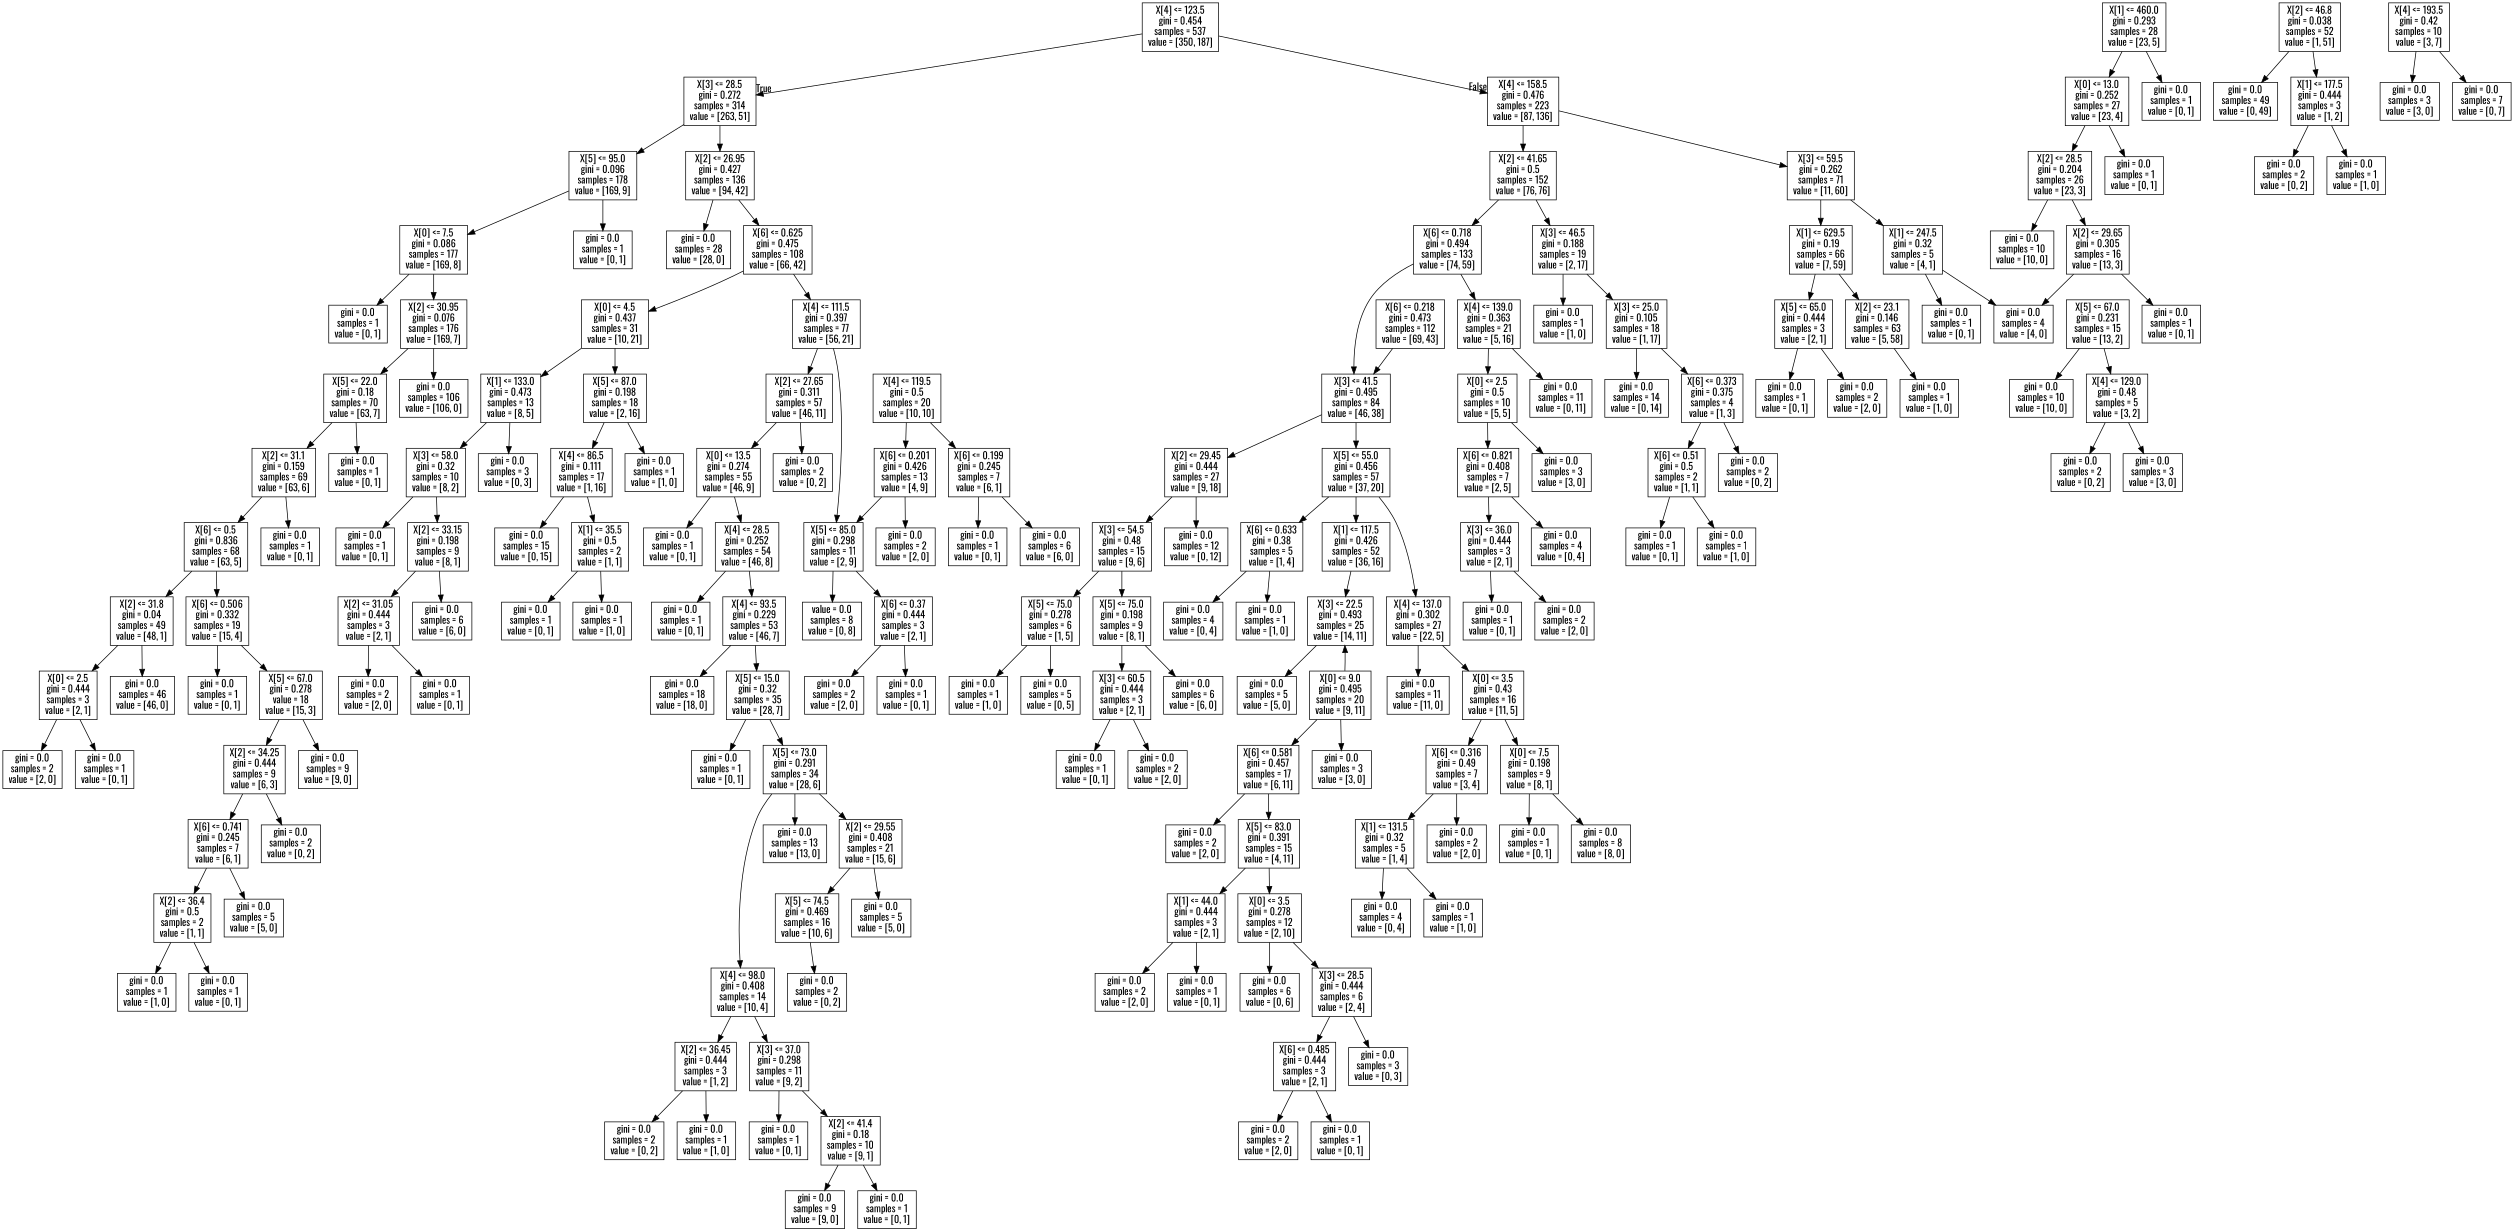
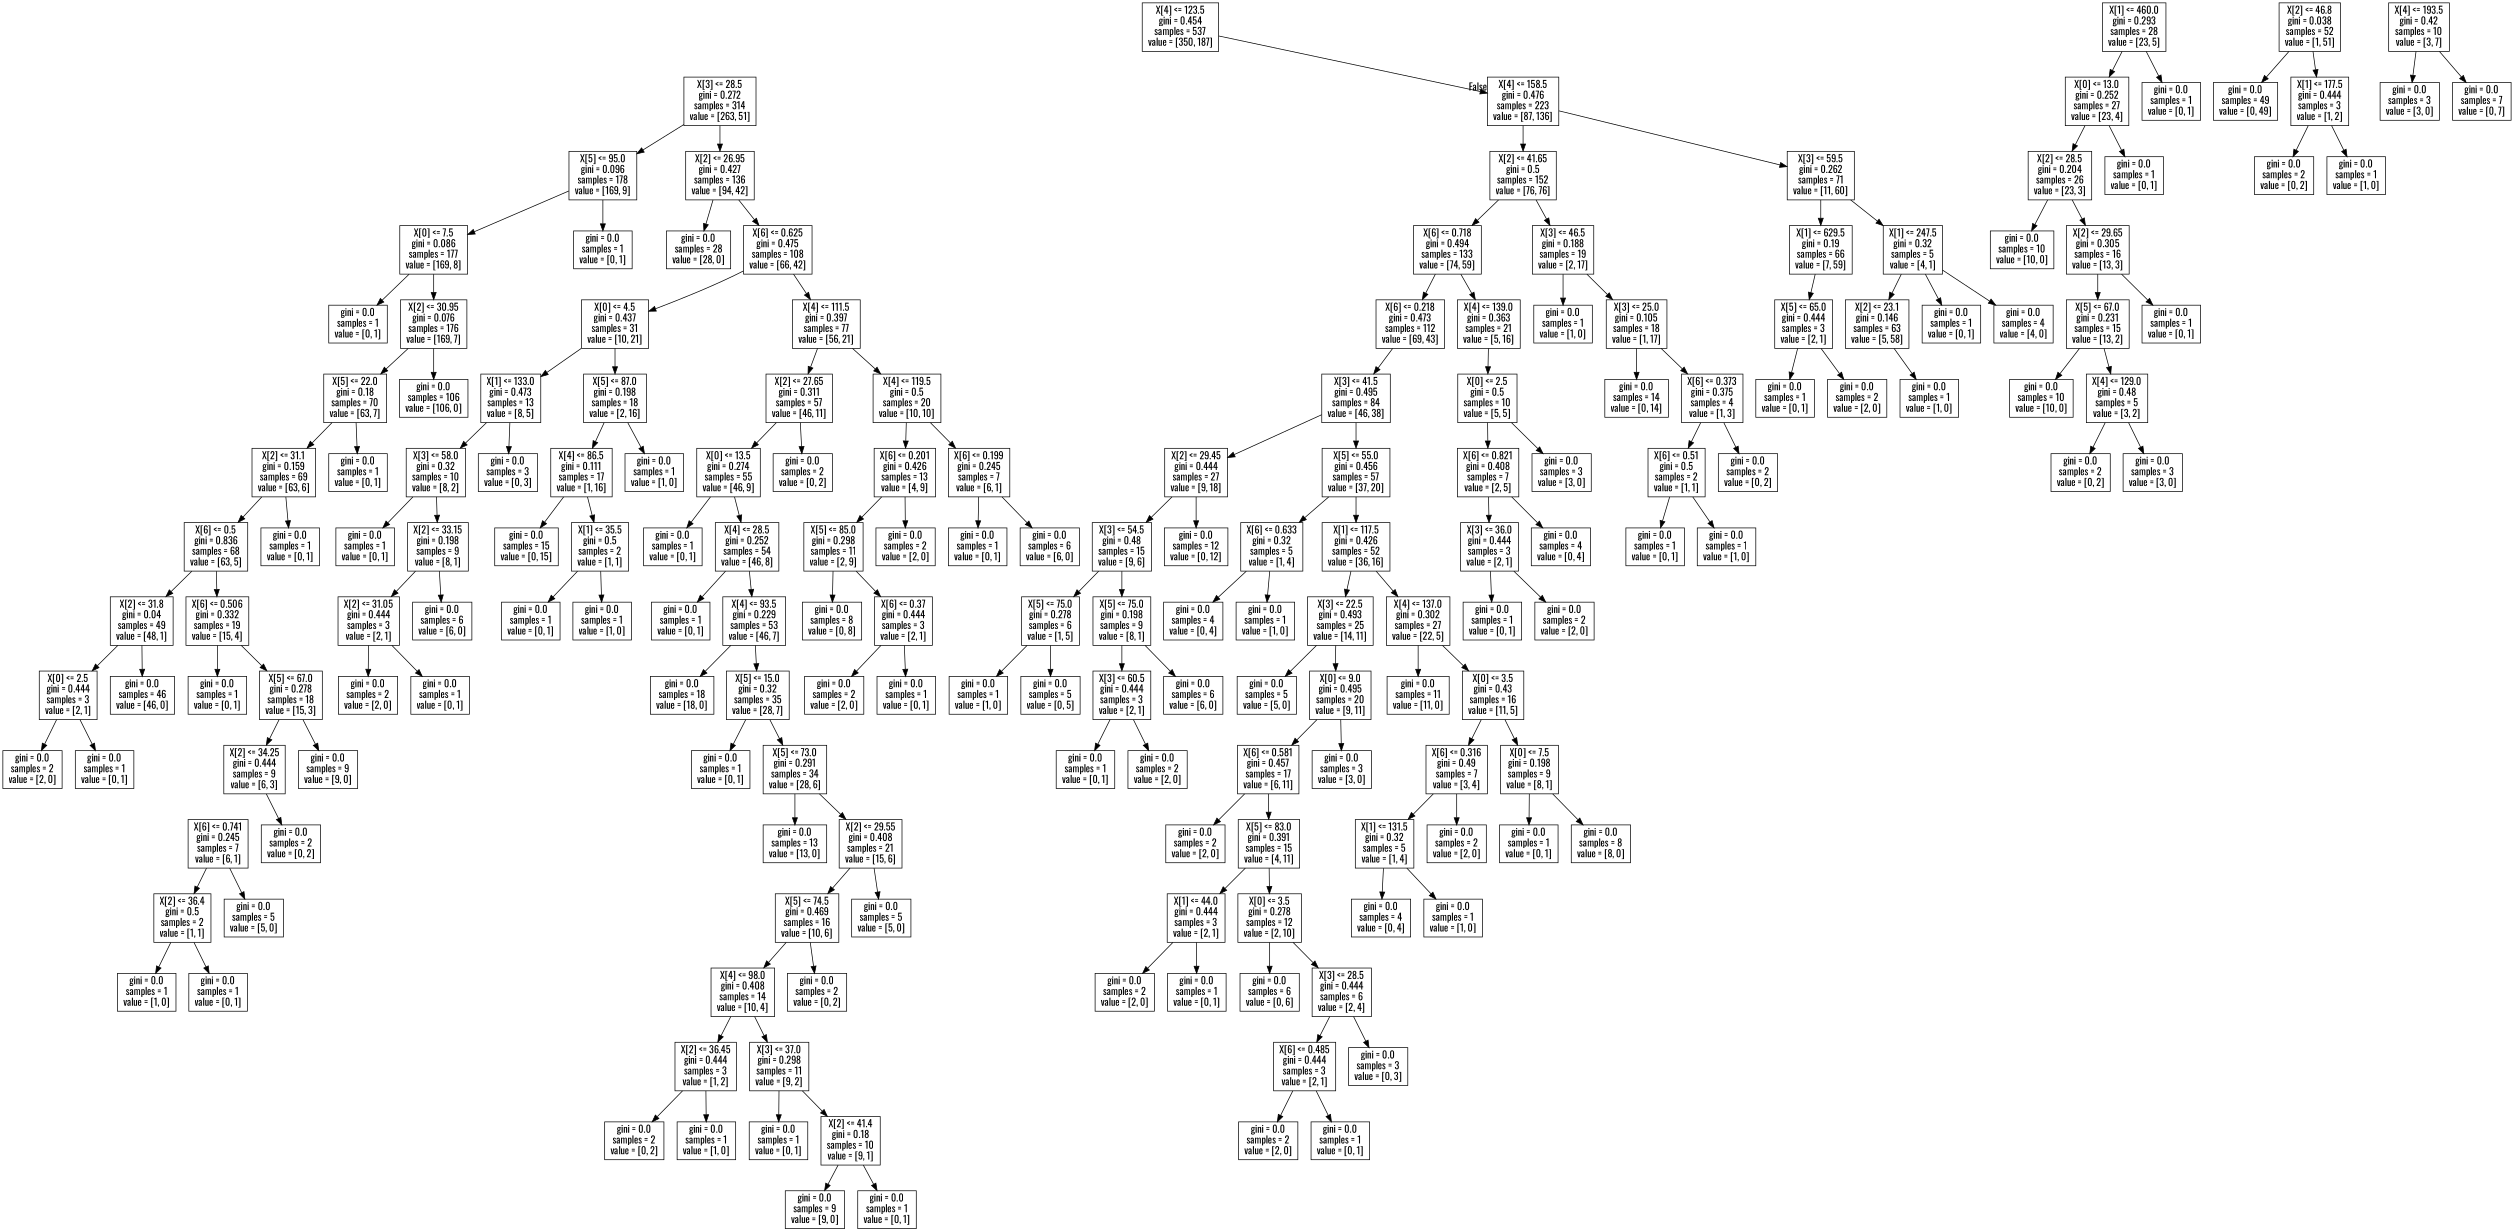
edge "X[4] <= 123.5 gini = 0.454 samples = 537 value = [350, 187]" -> "X[3] <= 28.5 gini = 0.272 samples = 314 value = [263, 51]": removed
edge "X[1] <= 629.5 gini = 0.19 samples = 66 value = [7, 59]" -> "X[2] <= 23.1 gini = 0.146 samples = 63 value = [5, 58]": now "X[1] <= 247.5 gini = 0.32 samples = 5 value = [4, 1]" -> "X[2] <= 23.1 gini = 0.146 samples = 63 value = [5, 58]"
edge "X[2] <= 29.65 gini = 0.305 samples = 16 value = [13, 3]" -> "gini = 0.0 samples = 4 value = [4, 0]": now "X[2] <= 29.65 gini = 0.305 samples = 16 value = [13, 3]" -> "X[5] <= 67.0 gini = 0.231 samples = 15 value = [13, 2]"
edge "X[6] <= 0.718 gini = 0.494 samples = 133 value = [74, 59]" -> "X[3] <= 41.5 gini = 0.495 samples = 84 value = [46, 38]": now "X[6] <= 0.718 gini = 0.494 samples = 133 value = [74, 59]" -> "X[6] <= 0.218 gini = 0.473 samples = 112 value = [69, 43]"
node "gini = 0.0 samples = 11 value = [0, 11]": removed
edge "X[4] <= 111.5 gini = 0.397 samples = 77 value = [56, 21]" -> "X[5] <= 85.0 gini = 0.298 samples = 11 value = [2, 9]": now "X[4] <= 111.5 gini = 0.397 samples = 77 value = [56, 21]" -> "X[4] <= 119.5 gini = 0.5 samples = 20 value = [10, 10]"
edge "X[5] <= 55.0 gini = 0.456 samples = 57 value = [37, 20]" -> "X[4] <= 137.0 gini = 0.302 samples = 27 value = [22, 5]": now "X[1] <= 117.5 gini = 0.426 samples = 52 value = [36, 16]" -> "X[4] <= 137.0 gini = 0.302 samples = 27 value = [22, 5]"
node "X[6] <= 0.633 gini = 0.38 samples = 5 value = [1, 4]": label "X[6] <= 0.633 gini = 0.38 samples = 5 value = [1, 4]" -> "X[6] <= 0.633 gini = 0.32 samples = 5 value = [1, 4]"
node "value = 0.0 samples = 8 value = [0, 8]": label "value = 0.0 samples = 8 value = [0, 8]" -> "gini = 0.0 samples = 8 value = [0, 8]"
edge "X[0] <= 9.0 gini = 0.495 samples = 20 value = [9, 11]" -> "X[3] <= 22.5 gini = 0.493 samples = 25 value = [14, 11]": reversed
node "X[5] <= 67.0 gini = 0.278 value = 18 value = [15, 3]": label "X[5] <= 67.0 gini = 0.278 value = 18 value = [15, 3]" -> "X[5] <= 67.0 gini = 0.278 samples = 18 value = [15, 3]"
edge "X[2] <= 34.25 gini = 0.444 samples = 9 value = [6, 3]" -> "X[6] <= 0.741 gini = 0.245 samples = 7 value = [6, 1]": removed
edge "X[5] <= 73.0 gini = 0.291 samples = 34 value = [28, 6]" -> "X[4] <= 98.0 gini = 0.408 samples = 14 value = [10, 4]": now "X[5] <= 74.5 gini = 0.469 samples = 16 value = [10, 6]" -> "X[4] <= 98.0 gini = 0.408 samples = 14 value = [10, 4]"
